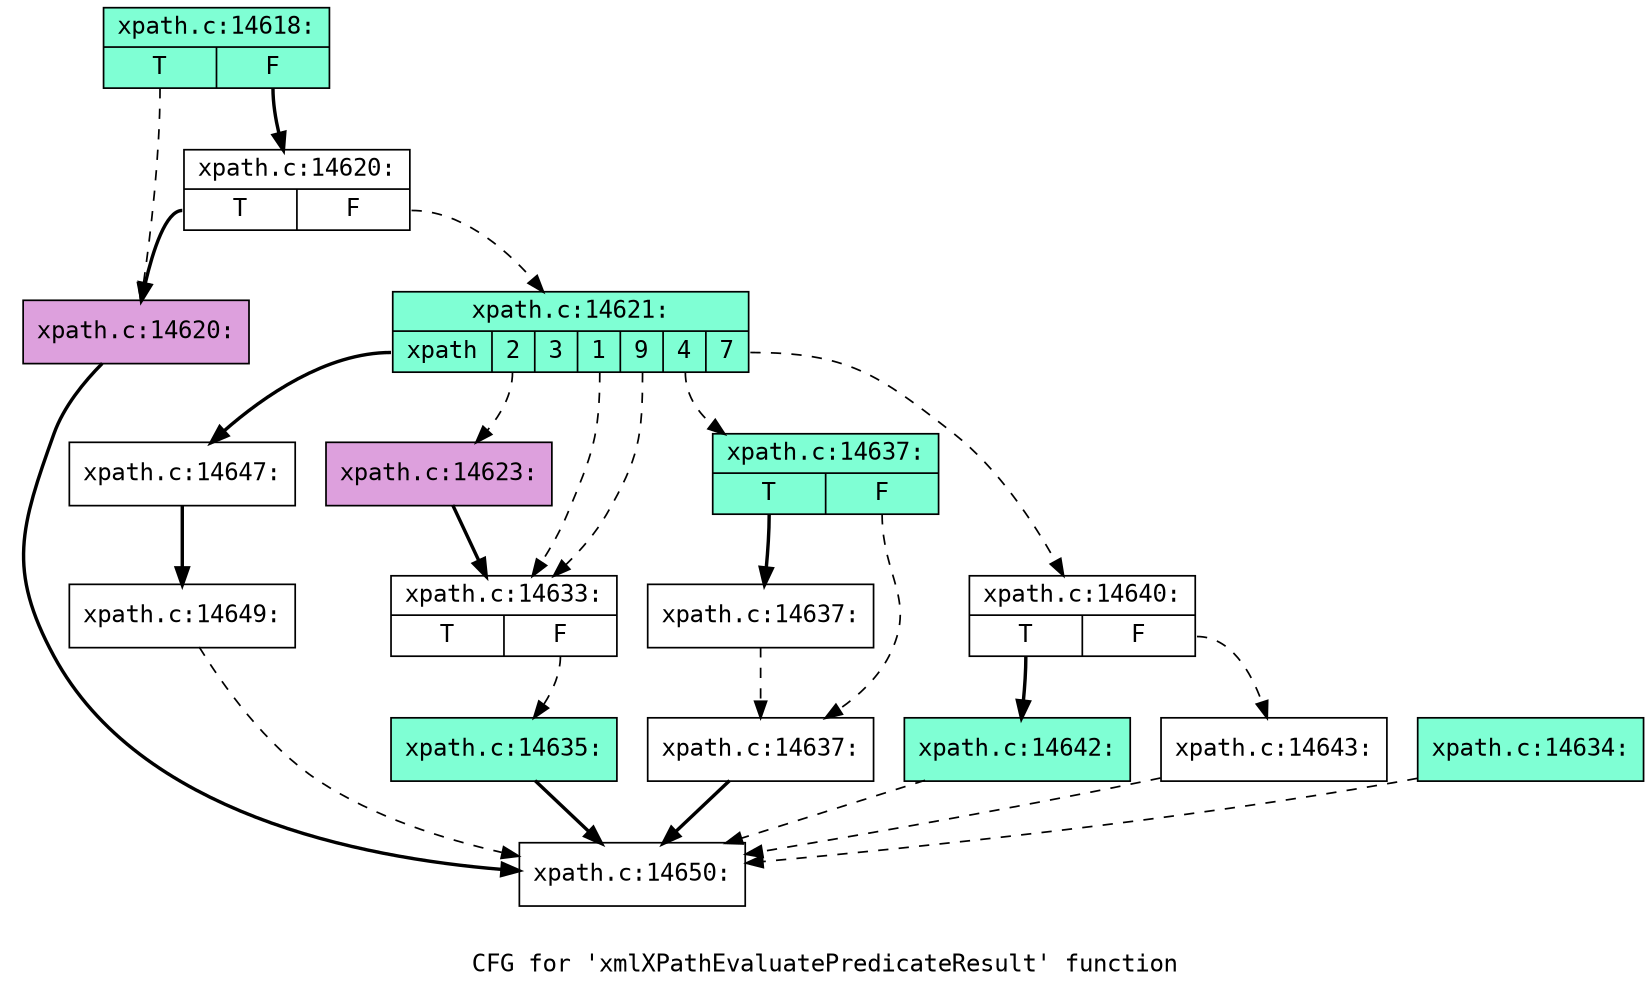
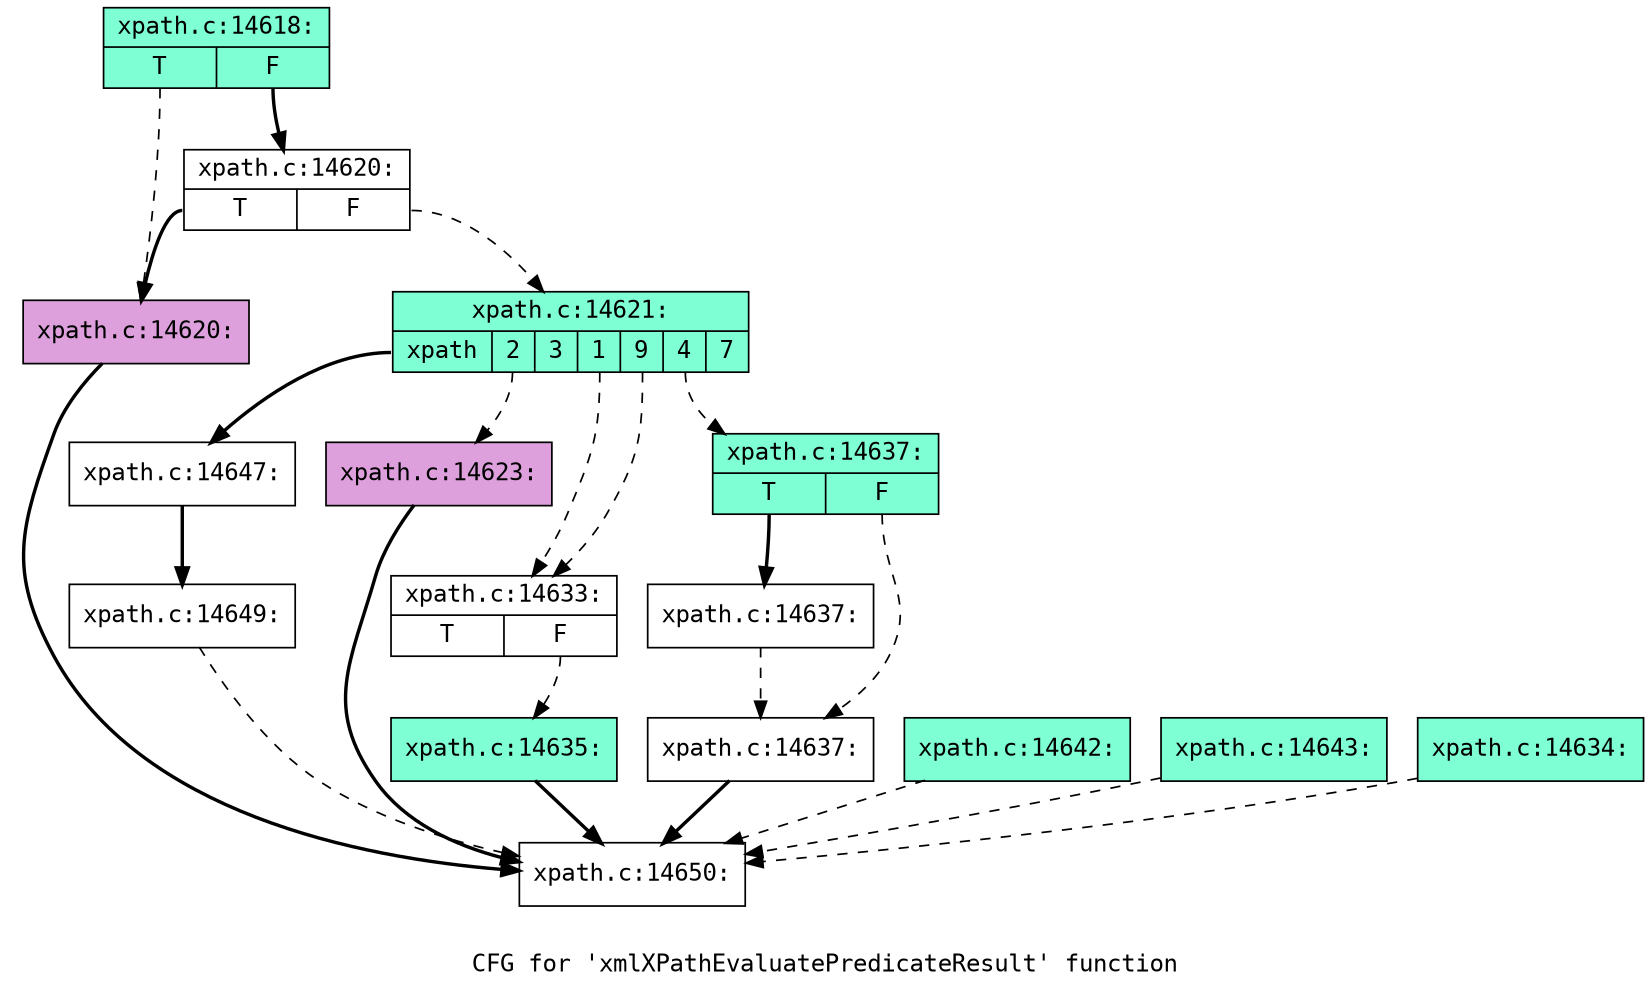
edge "xpath.c:14623:" -> "xpath.c:14633:": now "xpath.c:14623:" -> "xpath.c:14650:"
node "xpath.c:14640:": removed
node "xpath.c:14643:": fillcolor white -> aquamarine
